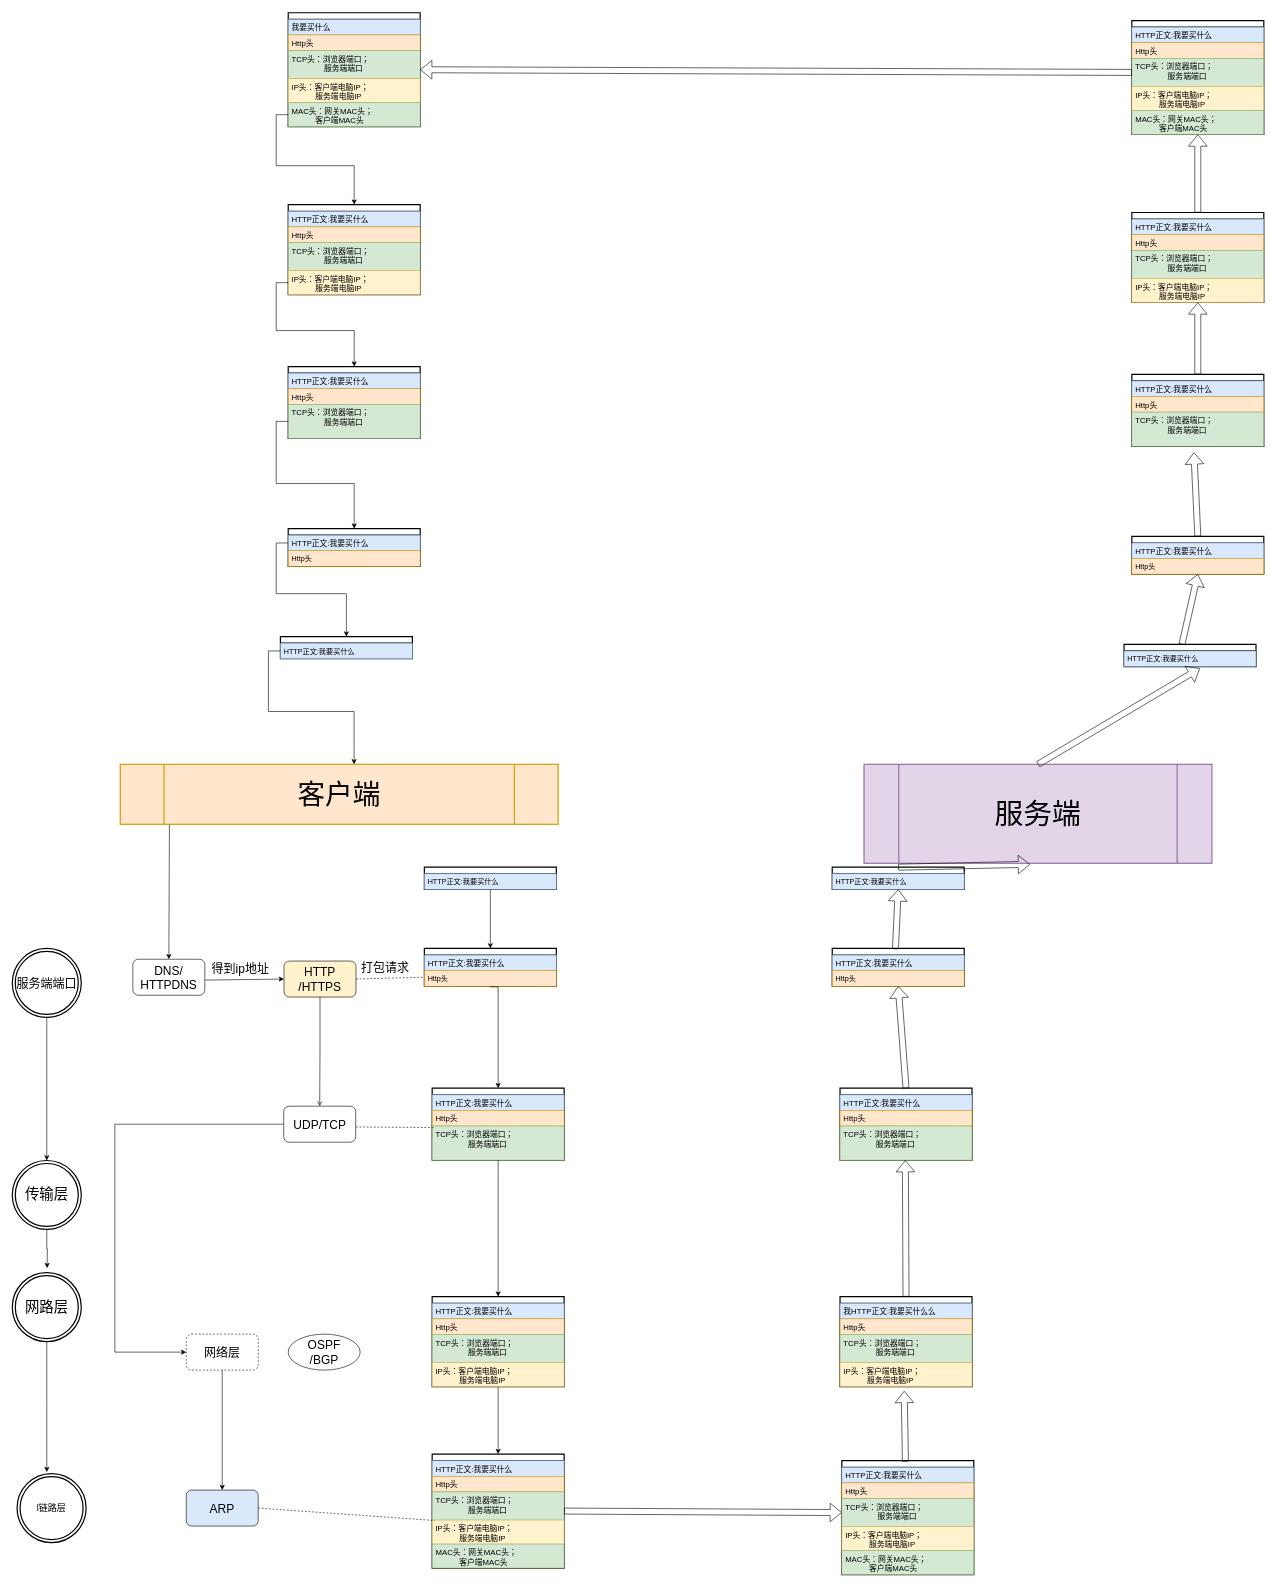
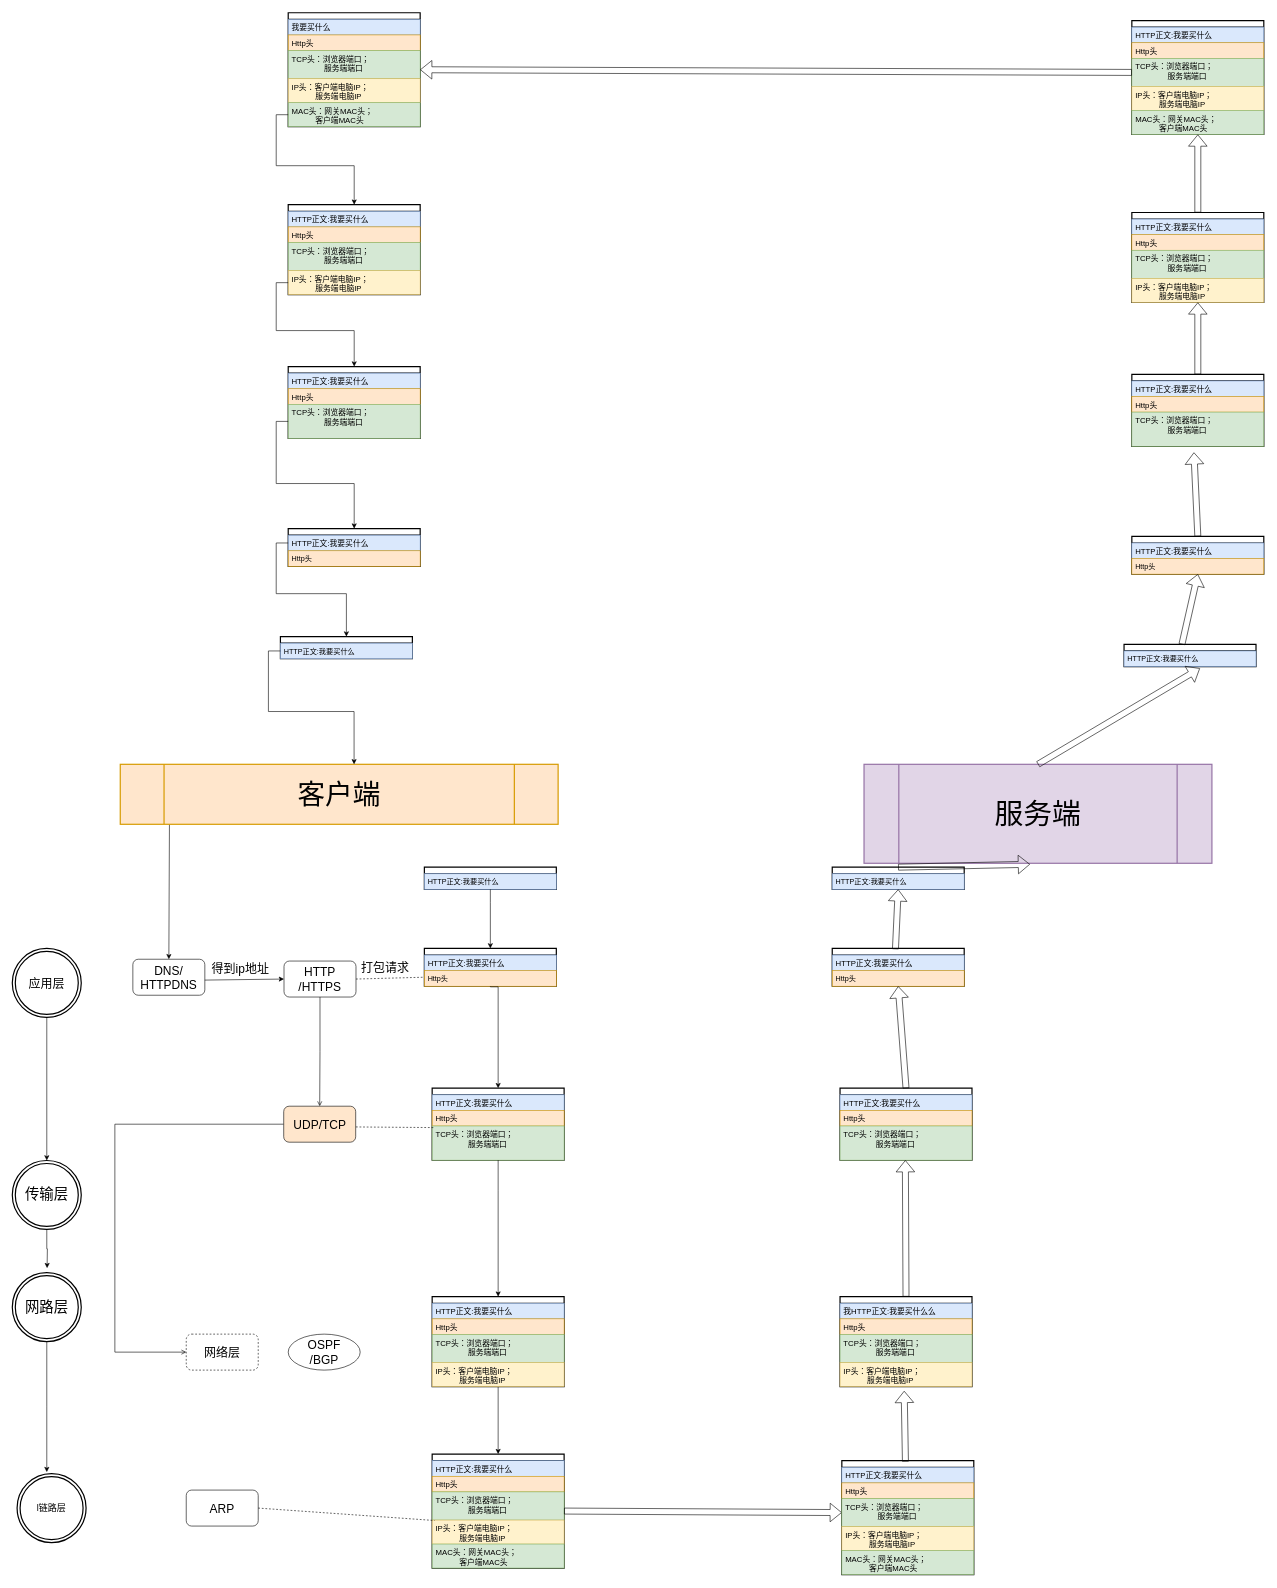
node "HTTP /HTTPS": fillcolor #fff2cc -> #ffffff
node "服务端端口": label "服务端端口" -> "应用层"
node "UDP/TCP": fillcolor #ffffff -> #ffe6cc
edge "UDP/TCP" -> "网络层": arrowhead classic -> open
edge "网络层" -> "ARP": removed
node "ARP": fillcolor #dae8fc -> #ffffff
